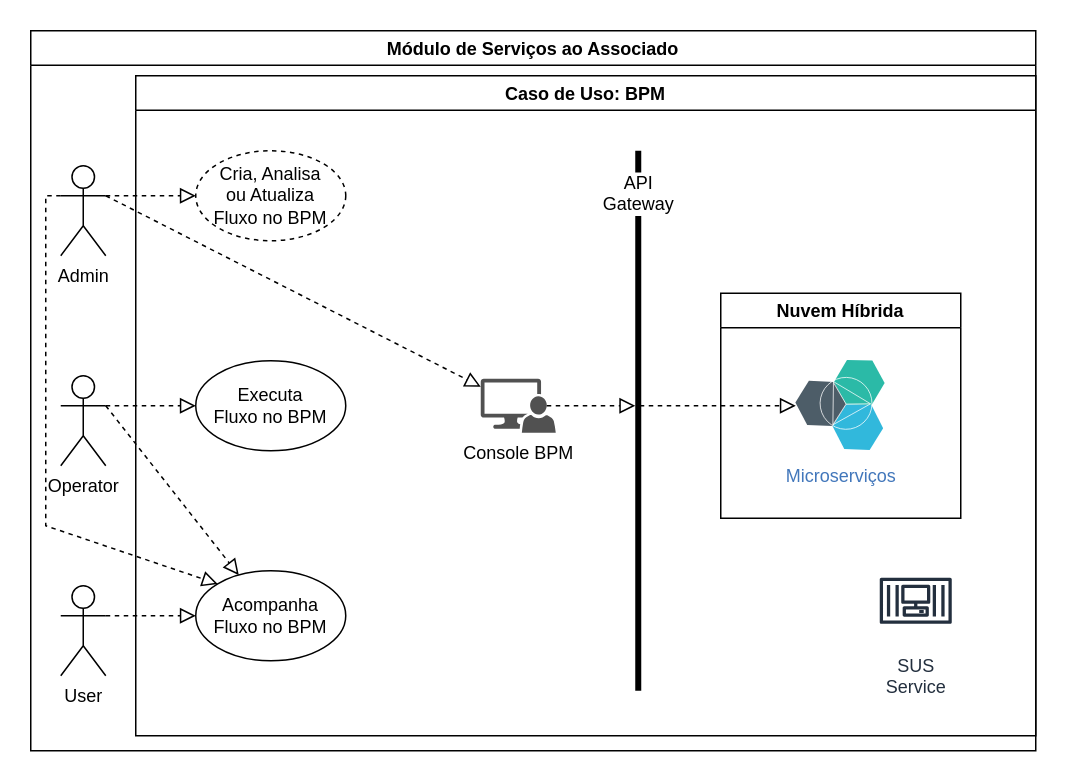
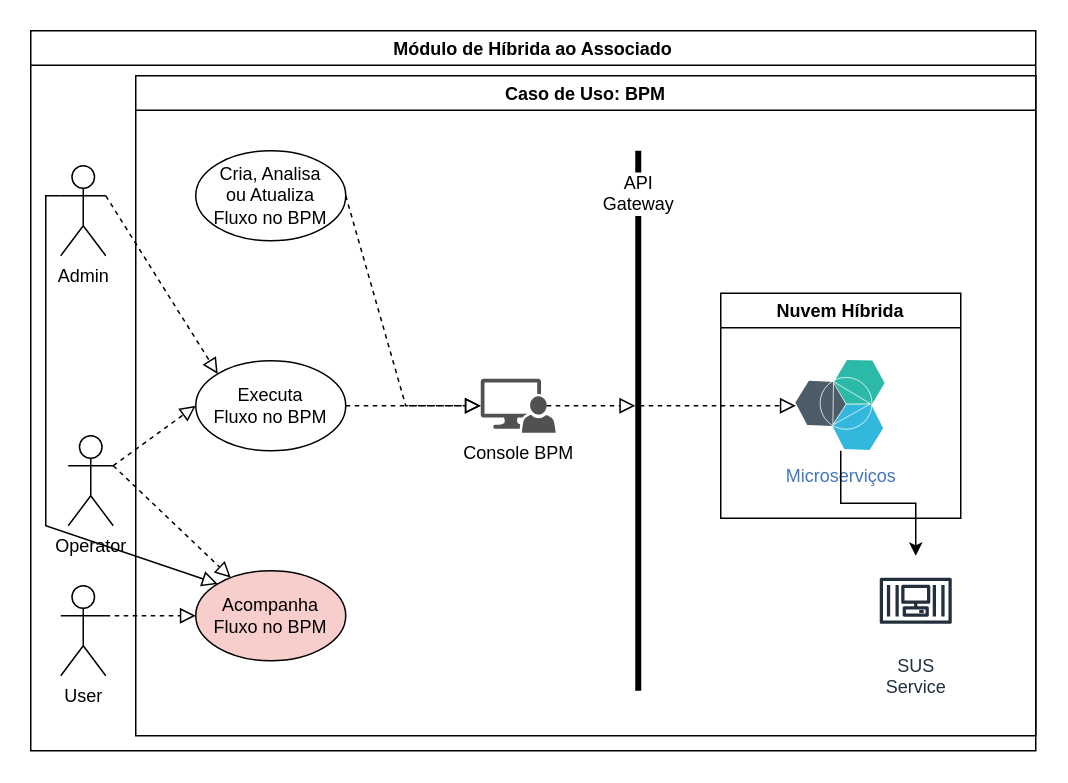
node "Módulo de Serviços ao Associado": label "Módulo de Serviços ao Associado" -> "Módulo de Híbrida ao Associado"
edge "Admin" -> "Cria, Analisa ou Atualiza Fluxo no BPM": removed
node "Cria, Analisa ou Atualiza Fluxo no BPM": style dashed -> solid
edge "Admin" -> "Console BPM": now "Admin" -> "Executa Fluxo no BPM"
edge "Cria, Analisa ou Atualiza Fluxo no BPM" -> "Console BPM": added
edge "Executa Fluxo no BPM" -> "Console BPM": added
node "Operator": moved (83, 421) -> (91, 481)
edge "Admin" -> "Acompanha Fluxo no BPM": style dashed -> solid
edge "Microserviços" -> "SUS Service": added
node "Acompanha Fluxo no BPM": fillcolor #ffffff -> #f8cecc
